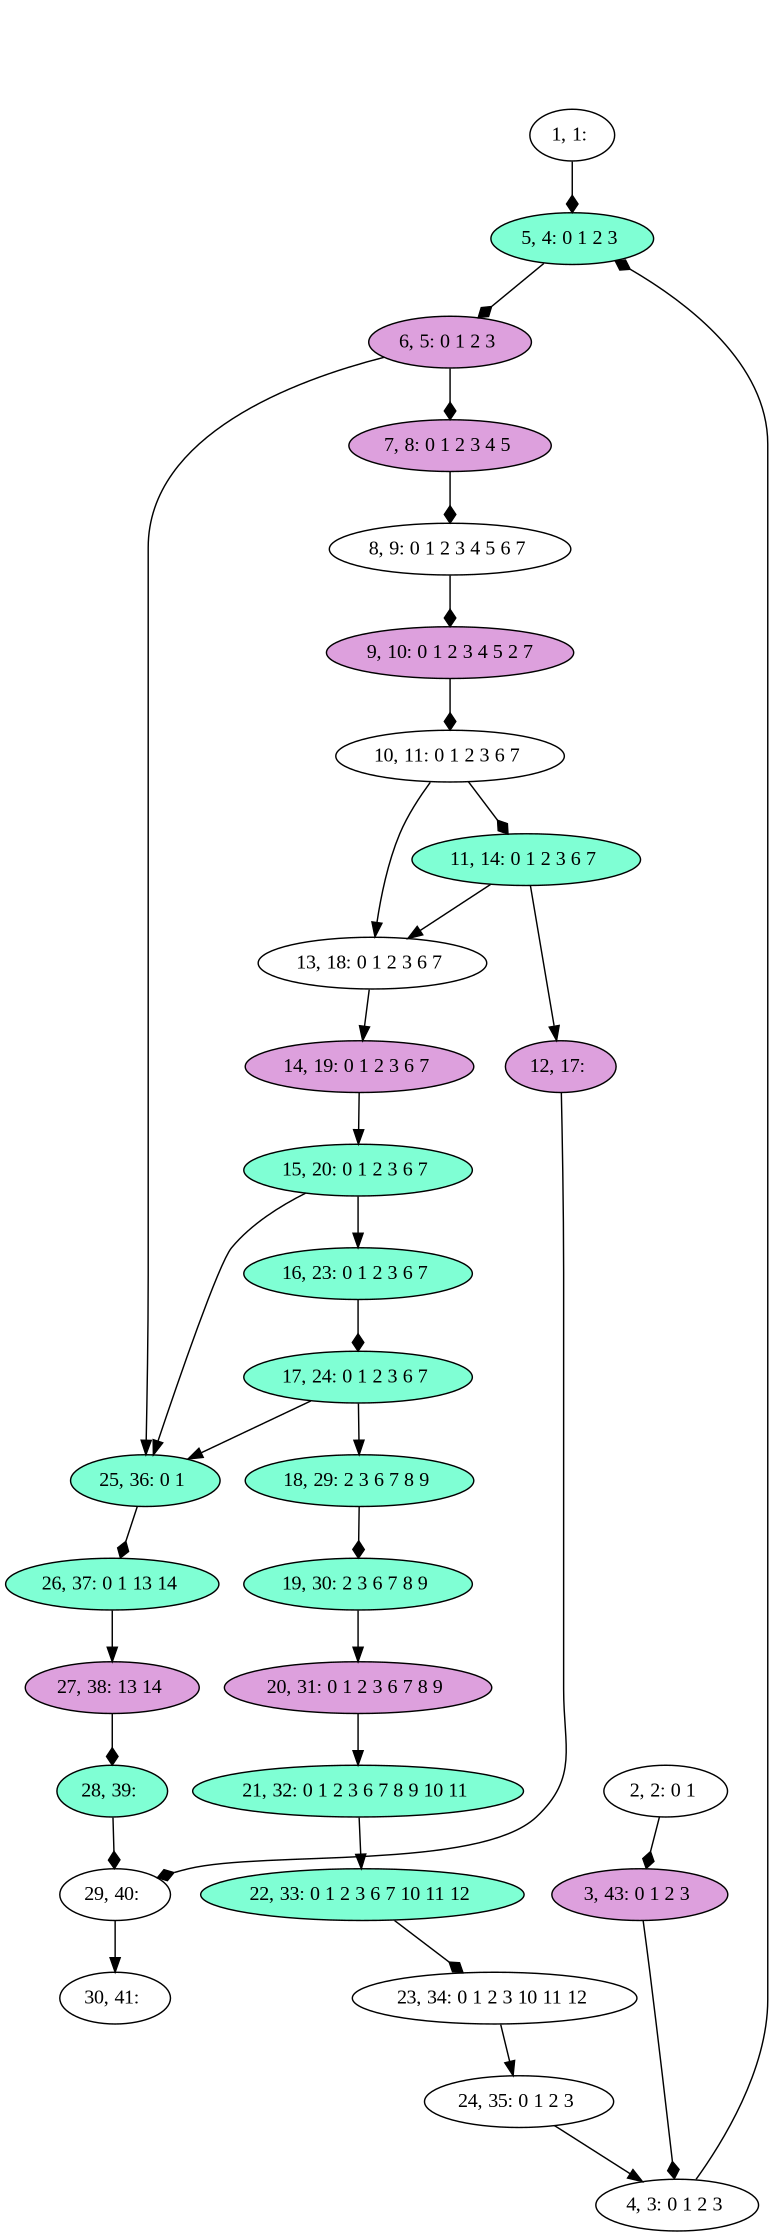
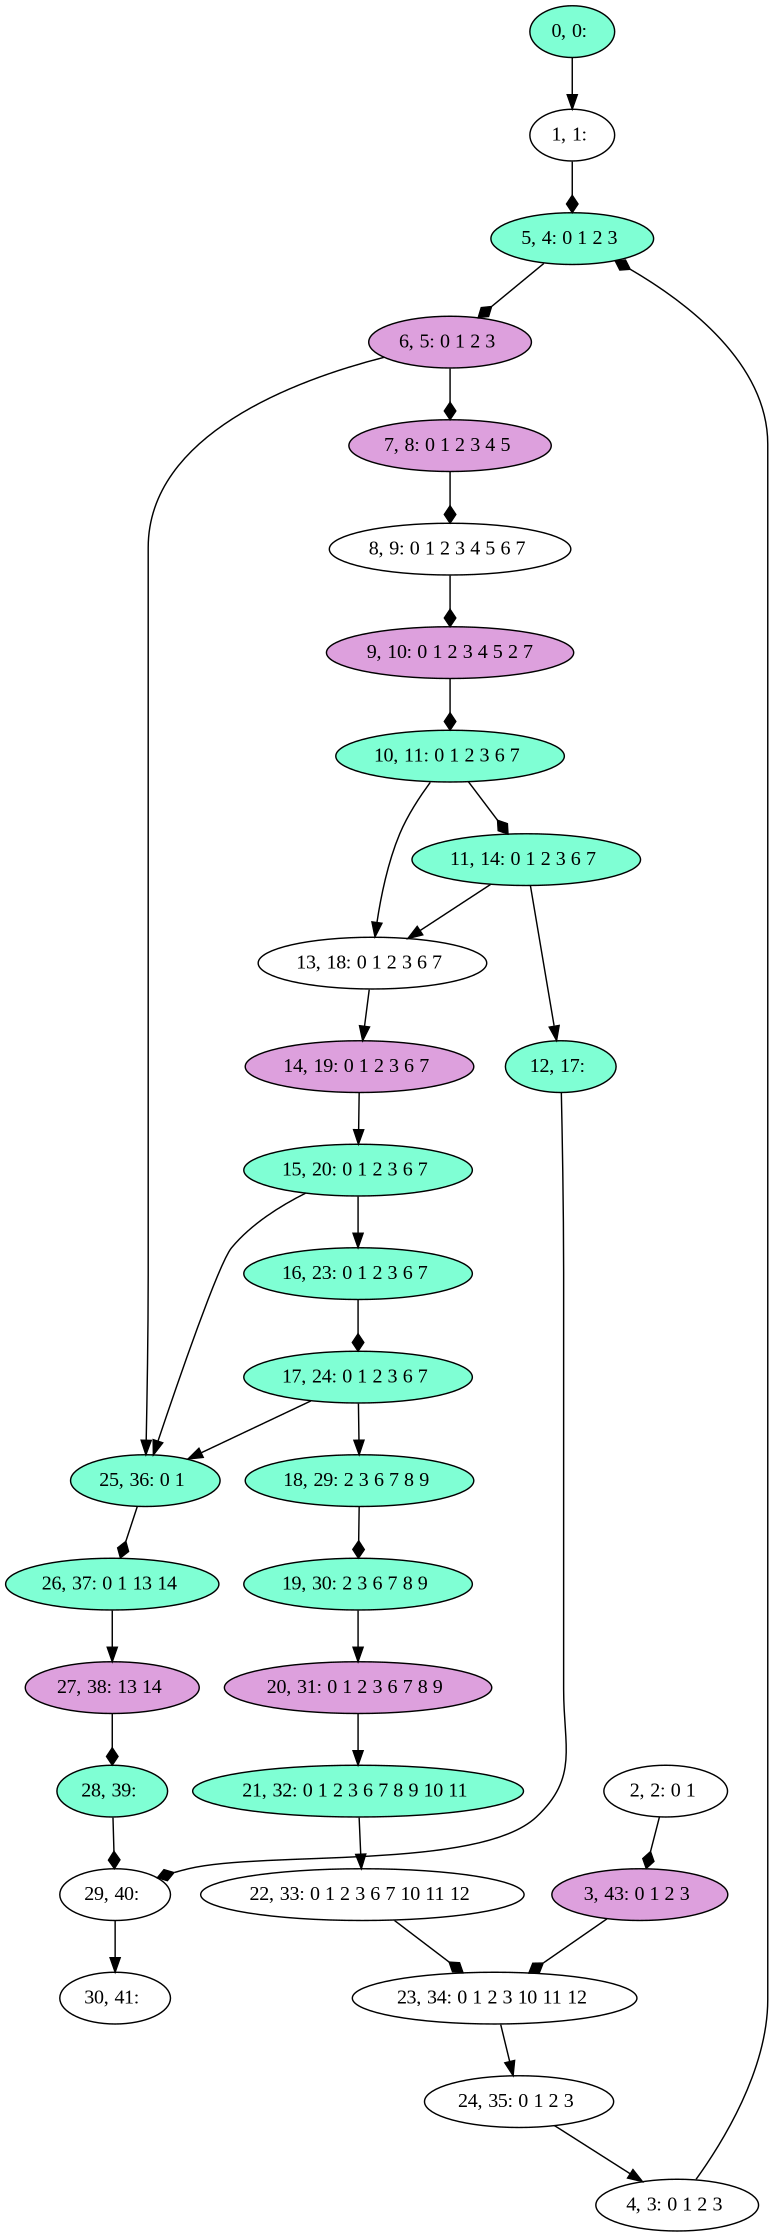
node "0, 0:": added
node "10, 11: 0 1 2 3 6 7": fillcolor white -> aquamarine
node "12, 17:": fillcolor plum -> aquamarine
node "22, 33: 0 1 2 3 6 7 10 11 12": fillcolor aquamarine -> white
edge "3, 43: 0 1 2 3" -> "4, 3: 0 1 2 3": now "3, 43: 0 1 2 3" -> "23, 34: 0 1 2 3 10 11 12"
